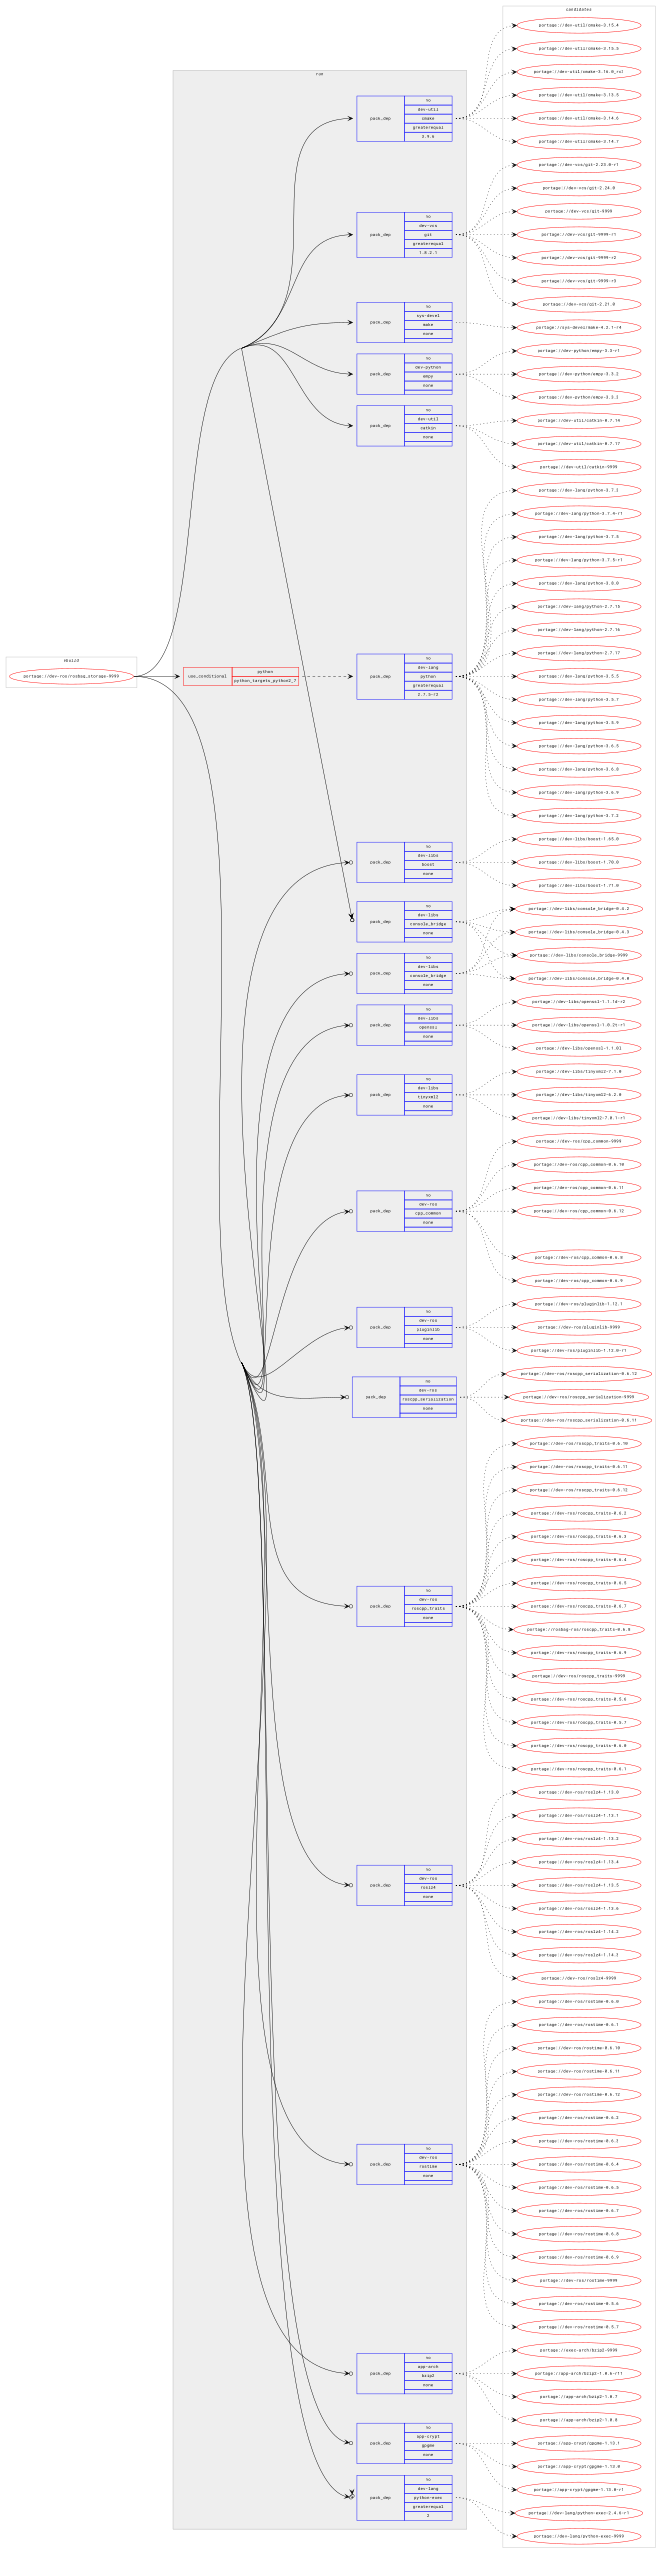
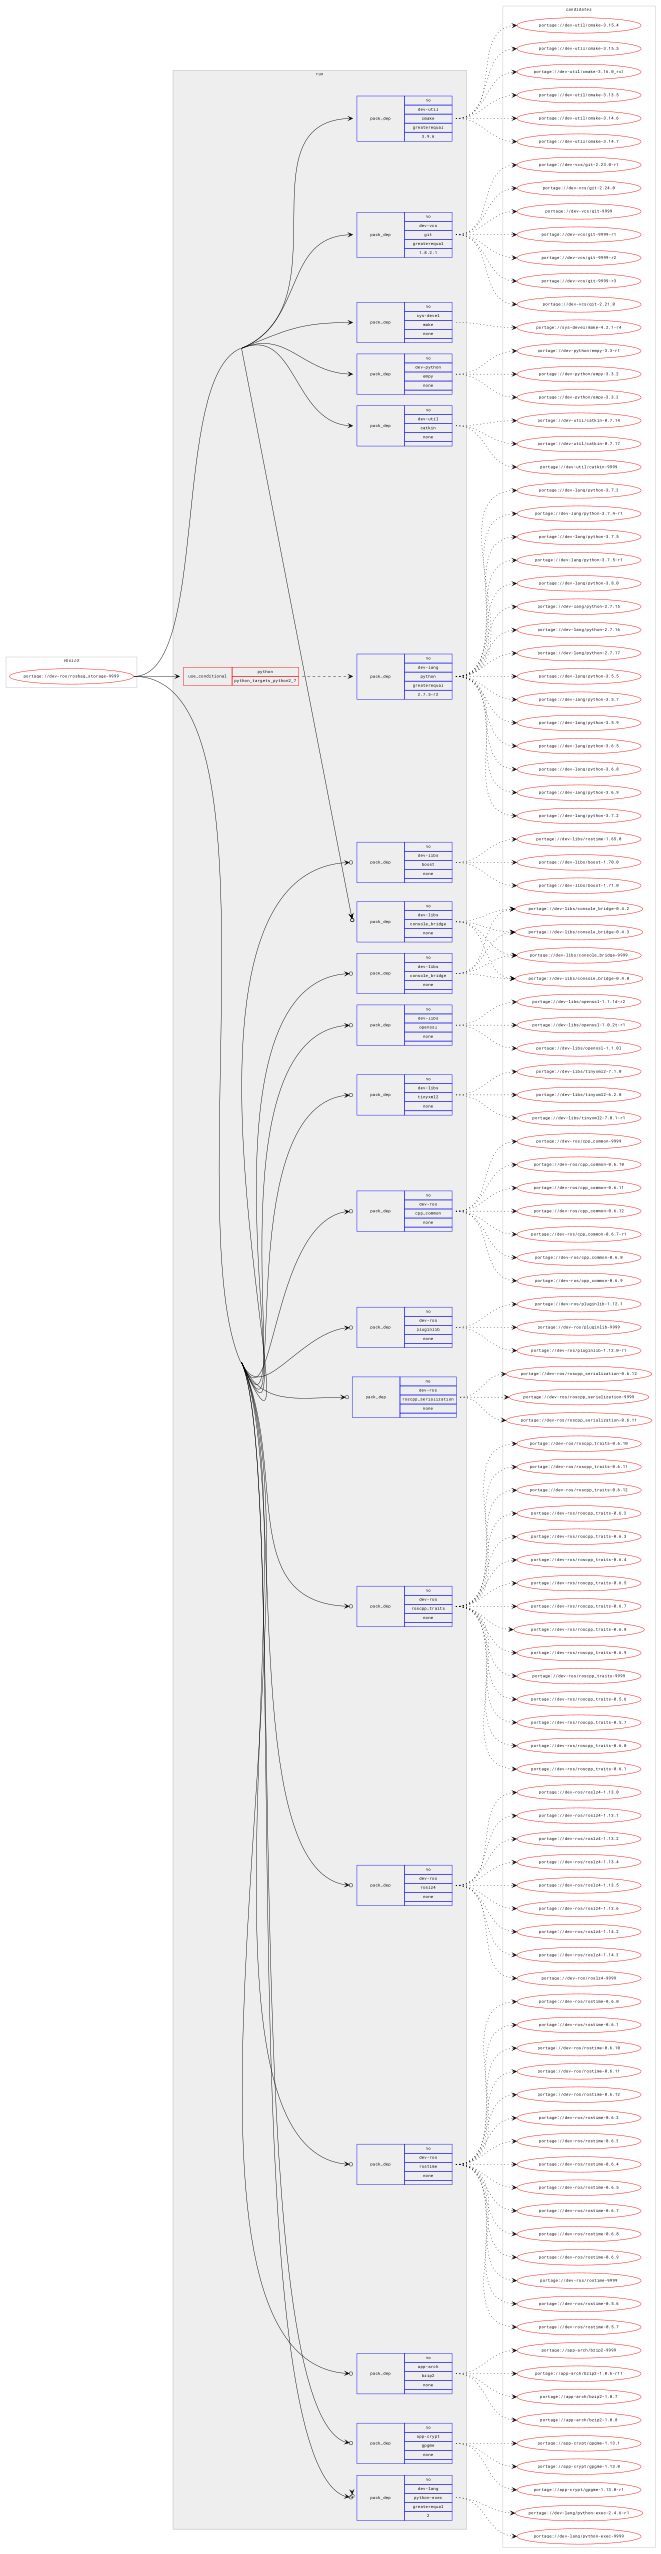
node "portage://dev-libs/boost-1.65.0": label "portage://dev-libs/boost-1.65.0" -> "portage://dev-libs/rostime-1.65.0"
node "portage://dev-ros/cpp_common-0.6.7-r1": added
node "portage://rosbag-ros/roscpp_traits-0.6.8": label "portage://rosbag-ros/roscpp_traits-0.6.8" -> "portage://dev-ros/roscpp_traits-0.6.8"
node "portage://exec-arch/bzip2-9999": label "portage://exec-arch/bzip2-9999" -> "portage://app-arch/bzip2-9999"
